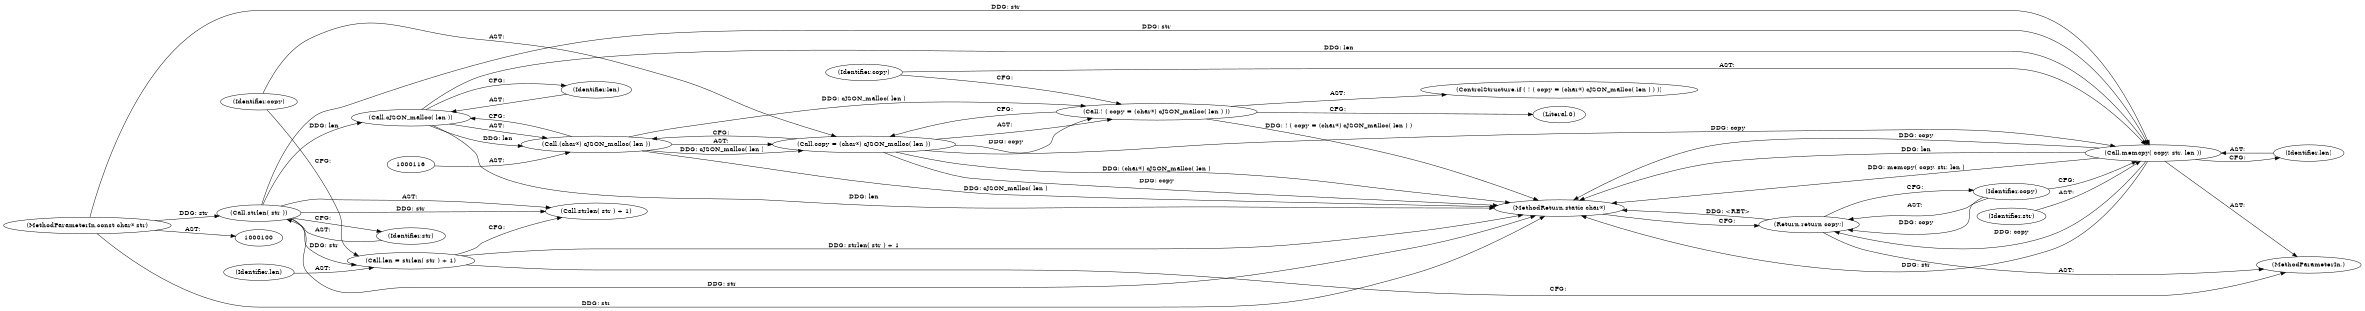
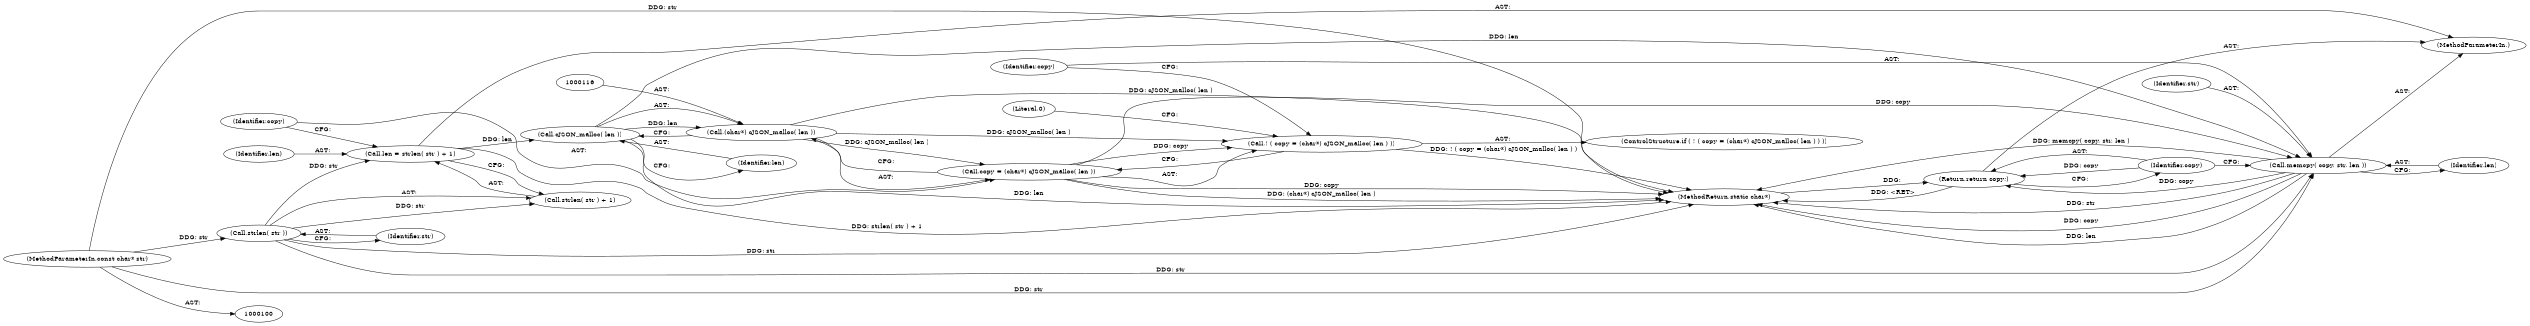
edge "(Call,! ( copy = (char*) cJSON_malloc( len ) ))" -> "(Literal,0)": reversed
edge "(Call,strlen( str ))" -> "(Call,cJSON_malloc( len ))": now "(Call,len = strlen( str ) + 1)" -> "(Call,cJSON_malloc( len ))"
edge "(Call,strlen( str ) + 1)" -> "(Call,len = strlen( str ) + 1)": added, label "AST:"
edge "(MethodReturn,static char*)" -> "(Return,return copy;)": label "CFG: " -> "DDG: "
edge "(Call,len = strlen( str ) + 1)" -> "(MethodParameterIn,)": label "CFG: " -> "AST: "
